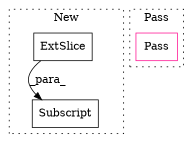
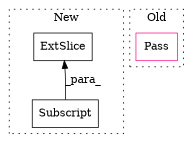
cluster "Pass": label "Pass" -> "Old"
edge "ExtSlice" -> "Subscript": reversed
